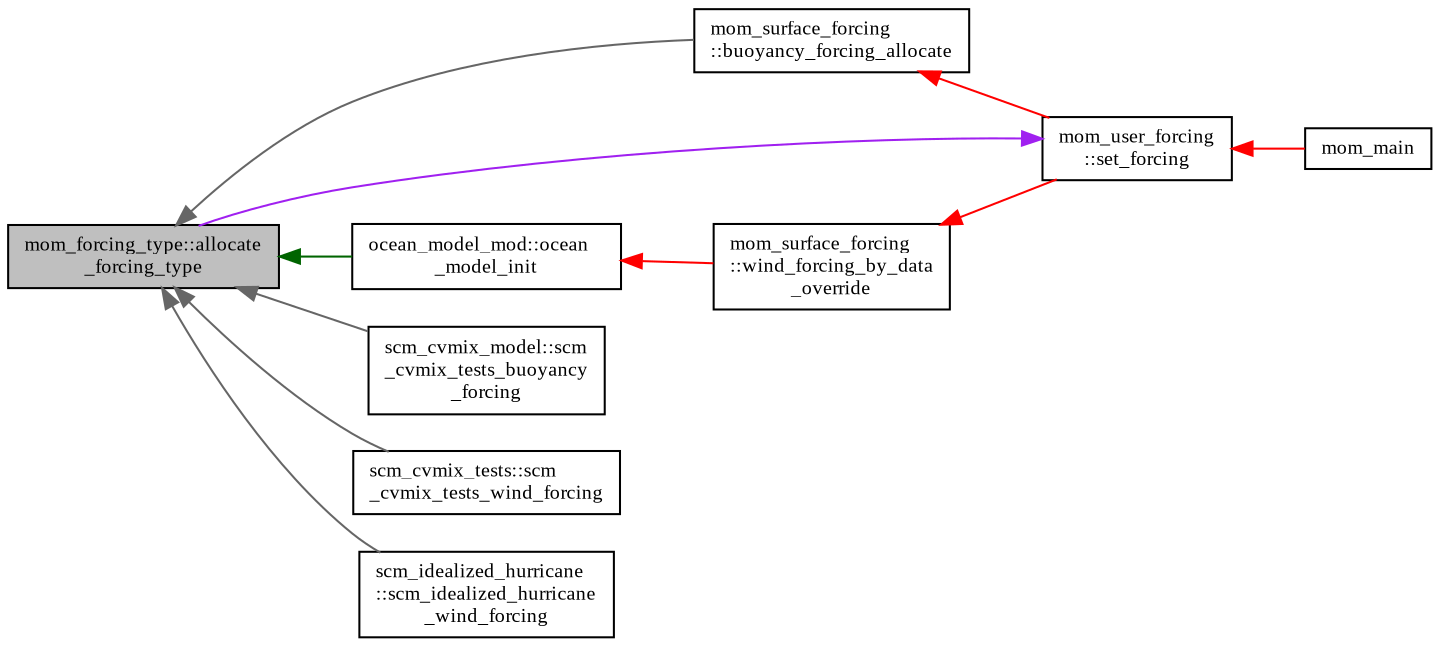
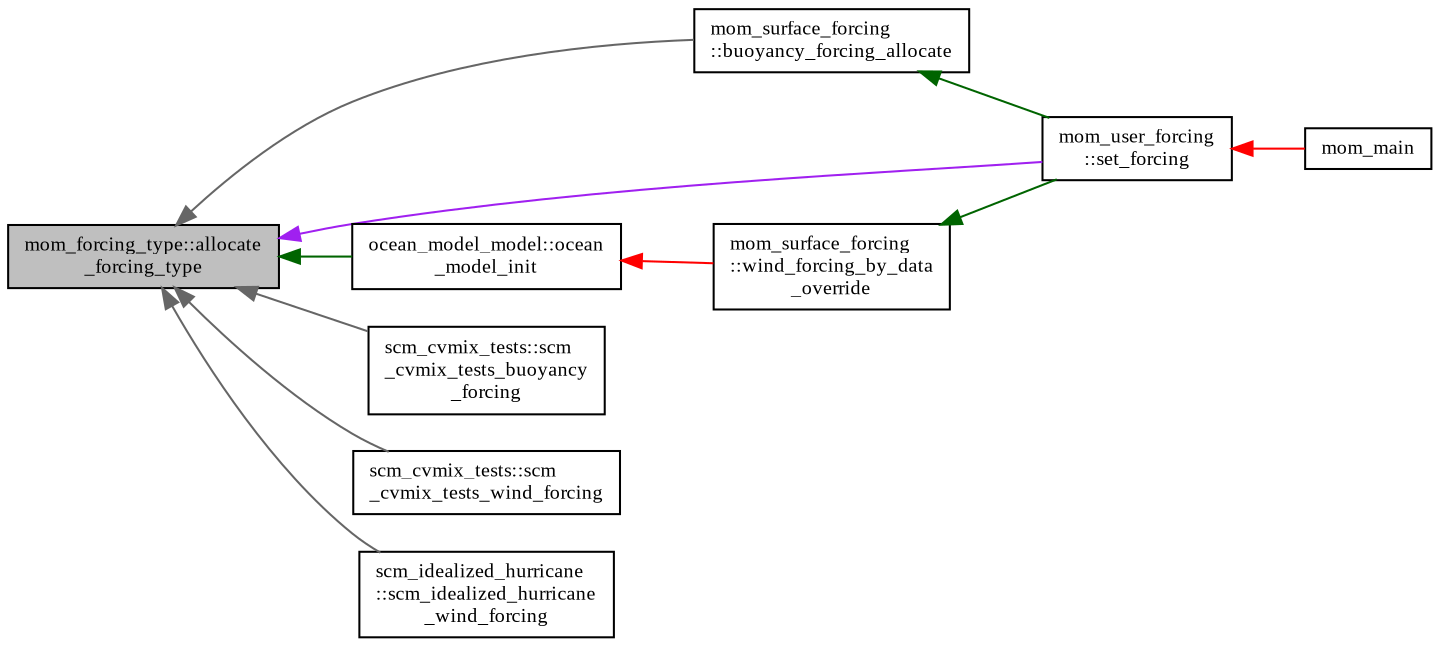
edge "mom_user_forcing ::set_forcing" -> "mom_surface_forcing ::buoyancy_forcing_allocate": color red -> darkgreen
edge "mom_forcing_type::allocate _forcing_type" -> "mom_user_forcing ::set_forcing": reversed
edge "mom_user_forcing ::set_forcing" -> "mom_surface_forcing ::wind_forcing_by_data _override": color red -> darkgreen
node "ocean_model_mod::ocean _model_init": label "ocean_model_mod::ocean _model_init" -> "ocean_model_model::ocean _model_init"
node "scm_cvmix_model::scm _cvmix_tests_buoyancy _forcing": label "scm_cvmix_model::scm _cvmix_tests_buoyancy _forcing" -> "scm_cvmix_tests::scm _cvmix_tests_buoyancy _forcing"
